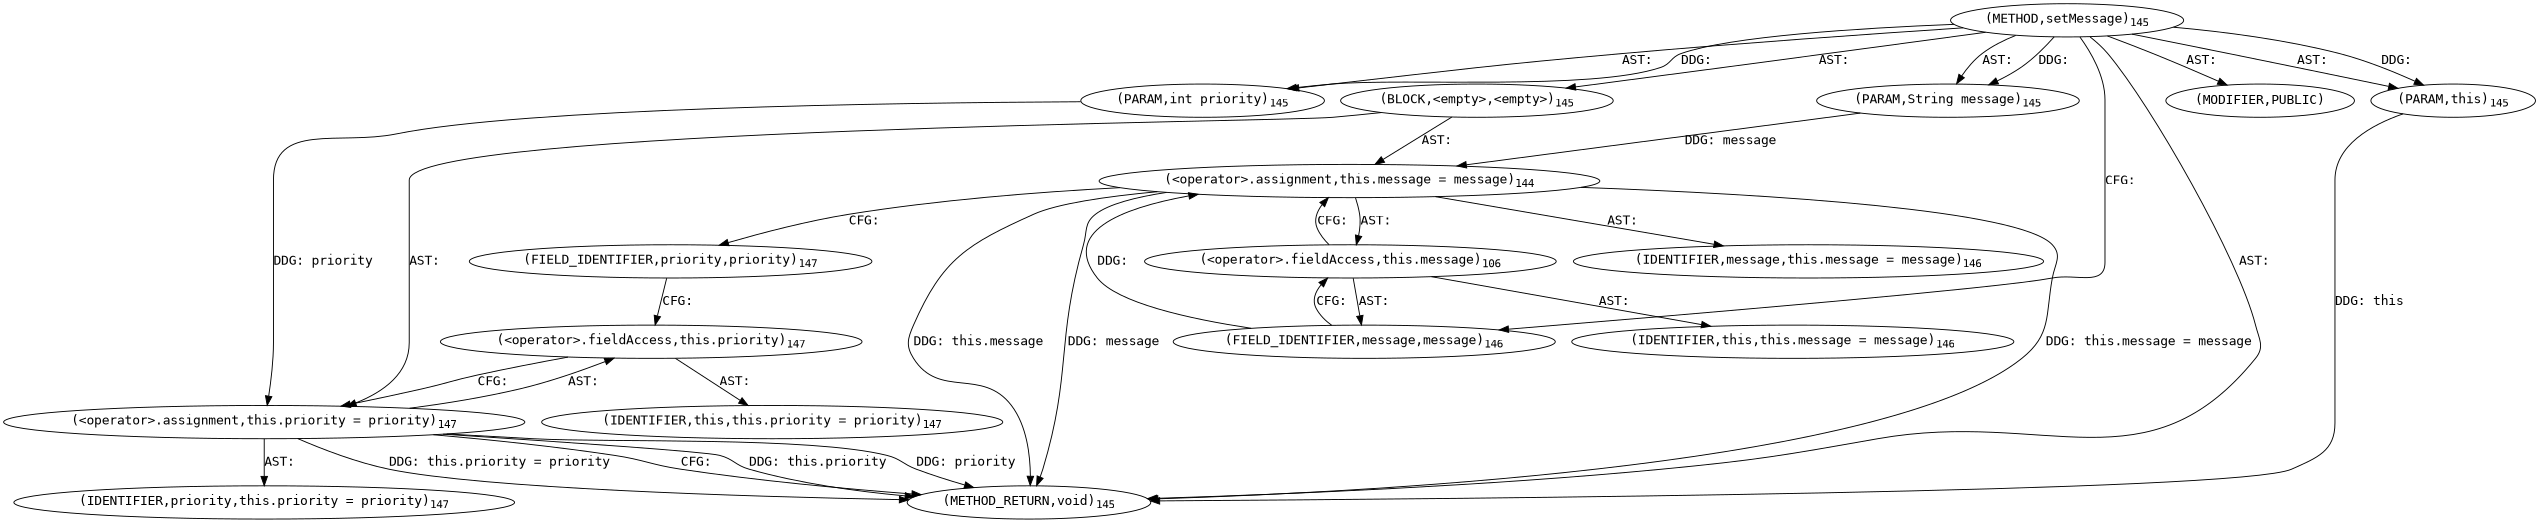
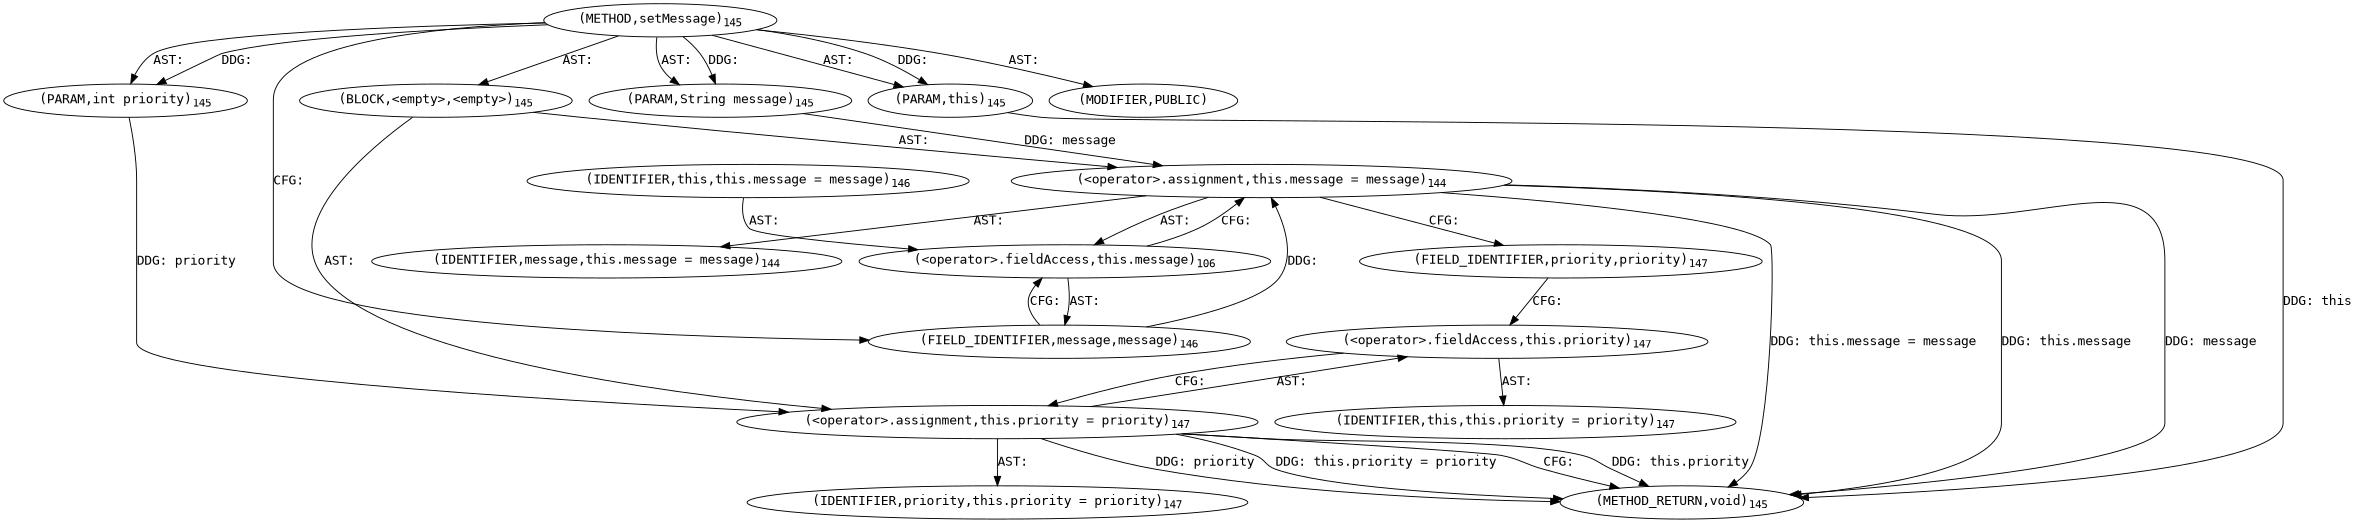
node "(IDENTIFIER,message,this.message = message)": text "146" -> "144"
edge "(<operator>.fieldAccess,this.message)" -> "(IDENTIFIER,this,this.message = message)": reversed
edge "(METHOD,setMessage)" -> "(METHOD_RETURN,void)": removed, label "AST:"
